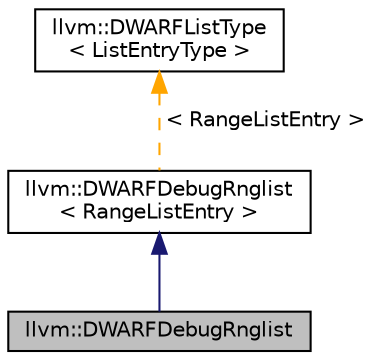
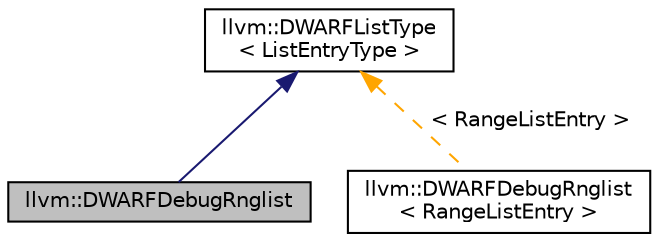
edge "llvm::DWARFDebugRnglist" -> "llvm::DWARFDebugRnglist < RangeListEntry >": now "llvm::DWARFDebugRnglist" -> "llvm::DWARFListType < ListEntryType >"
